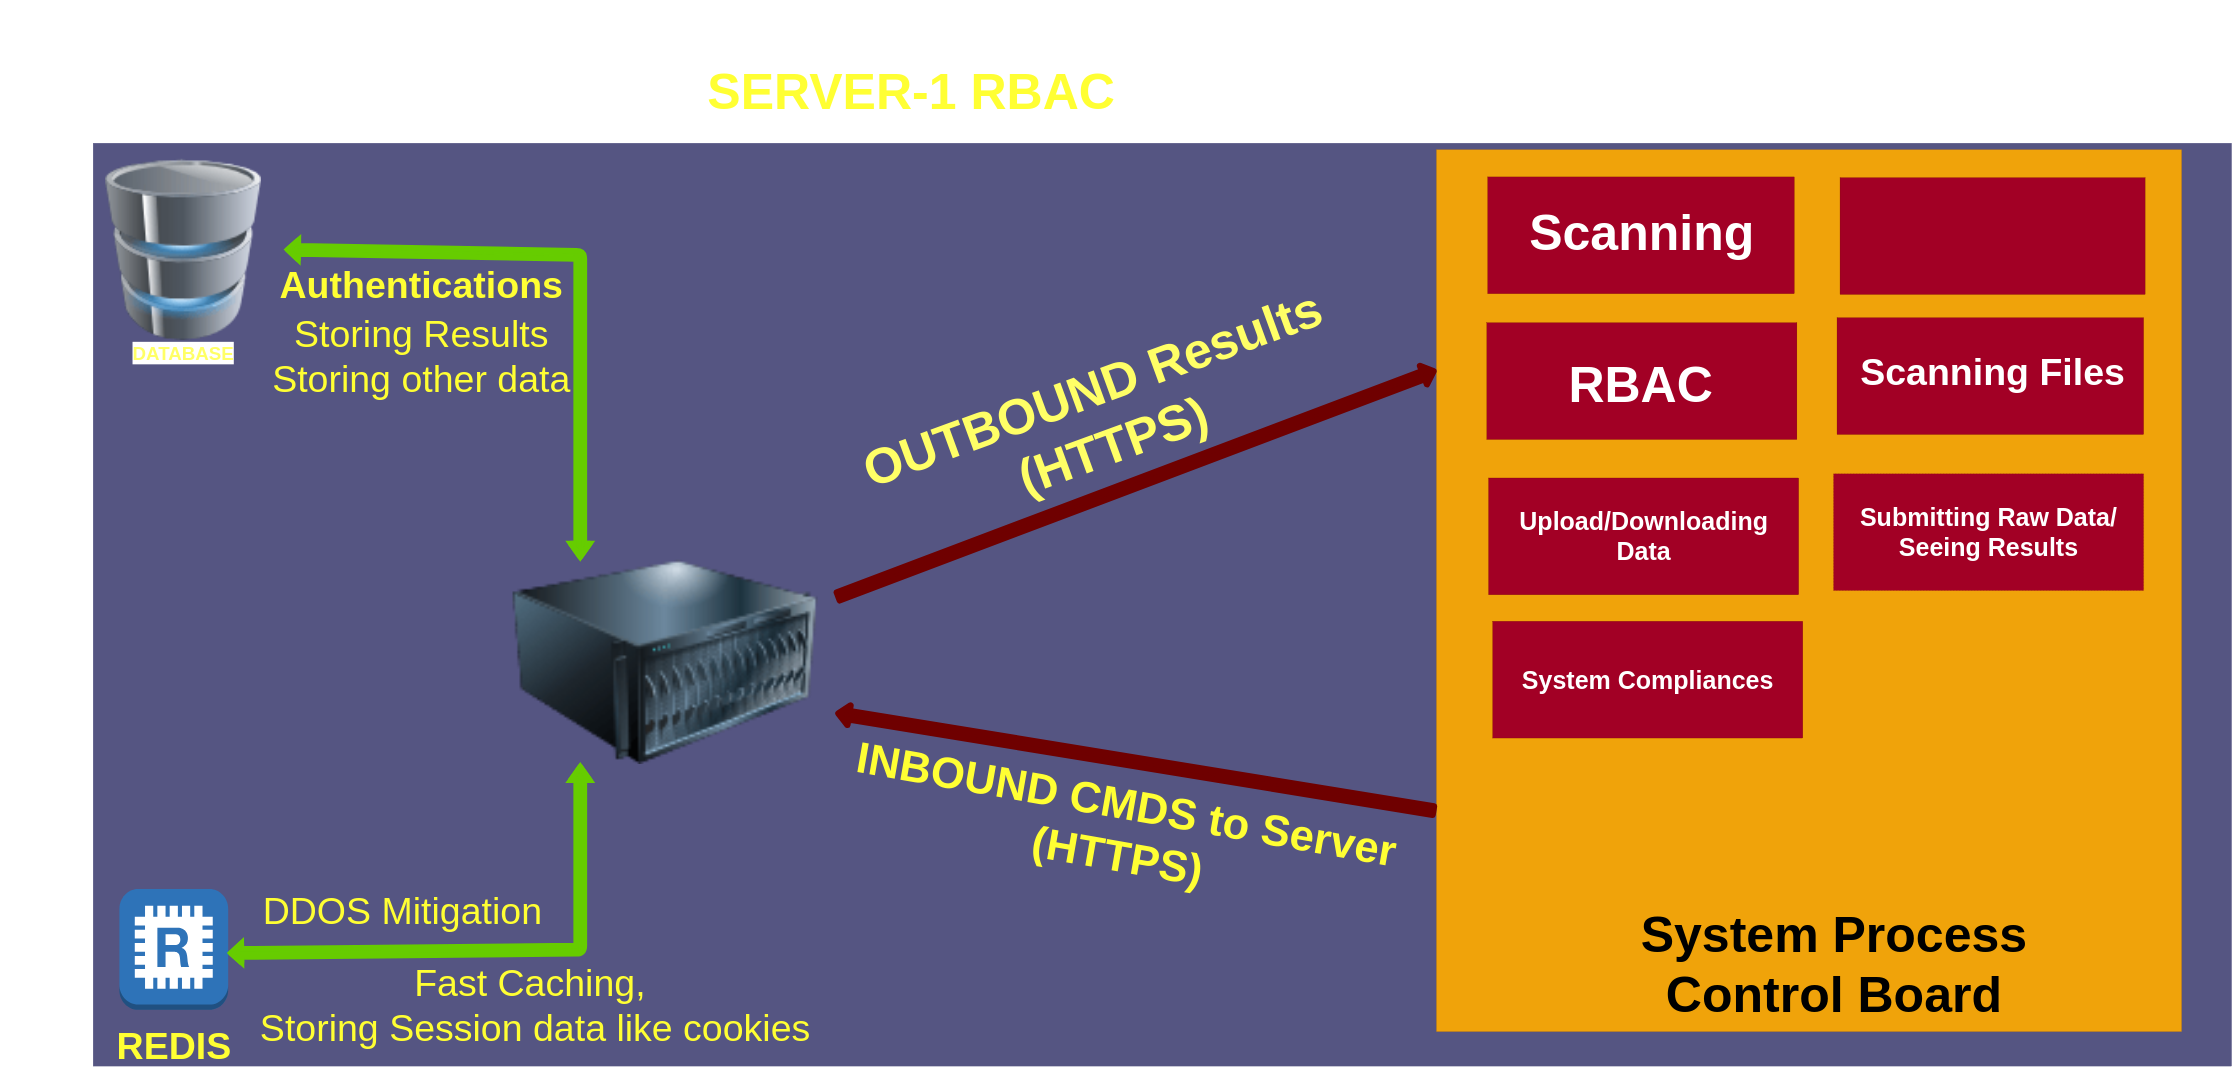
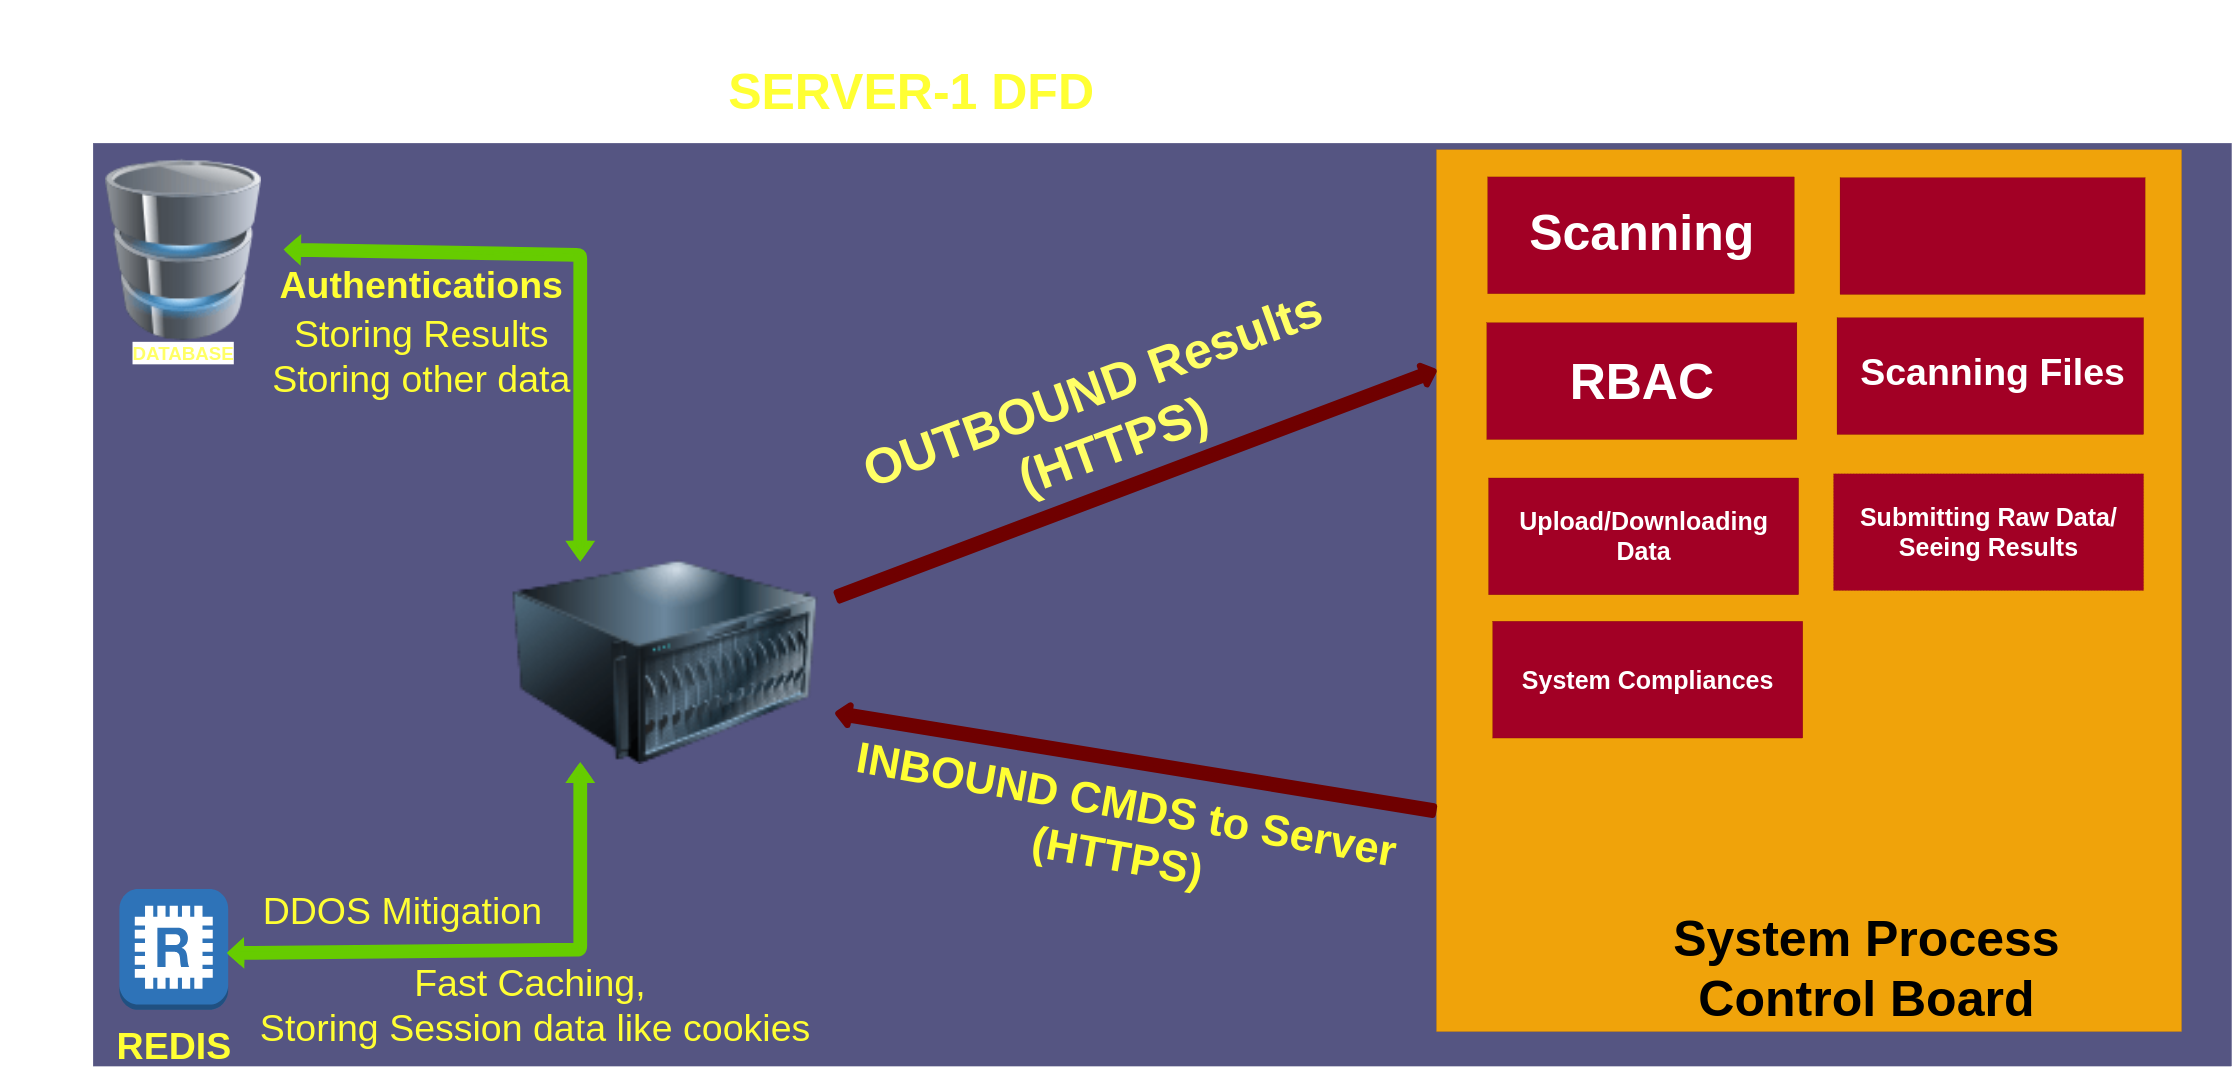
node "SERVER-1 RBAC": label "SERVER-1 RBAC" -> "SERVER-1 DFD"
node "RBAC": moved (1640, 385) -> (1642, 381)
node "System Process Control Board": moved (1834, 964) -> (1866, 968)
